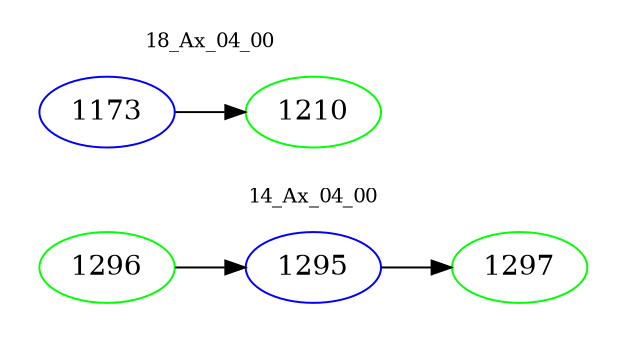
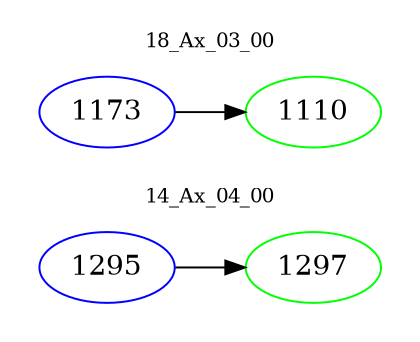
cluster "18_Ax_04_00": label "18_Ax_04_00" -> "18_Ax_03_00"
node "1210": label "1210" -> "1110"
node "1296": removed
